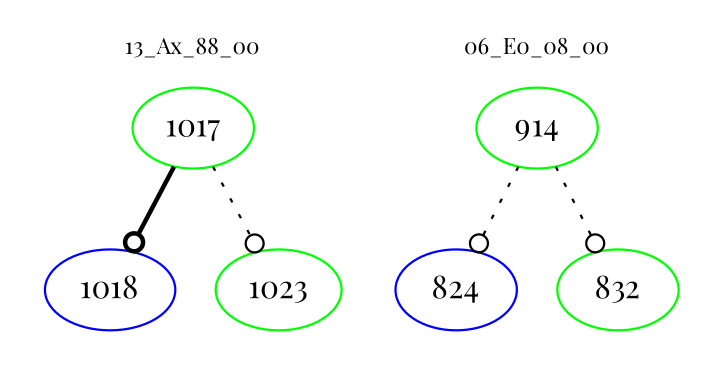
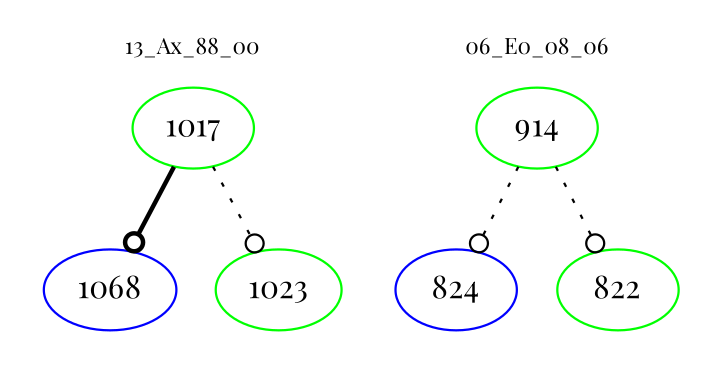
cluster "06_E0_08_00": label "06_E0_08_00" -> "06_E0_08_06"
node "1018": label "1018" -> "1068"
node "832": label "832" -> "822"
